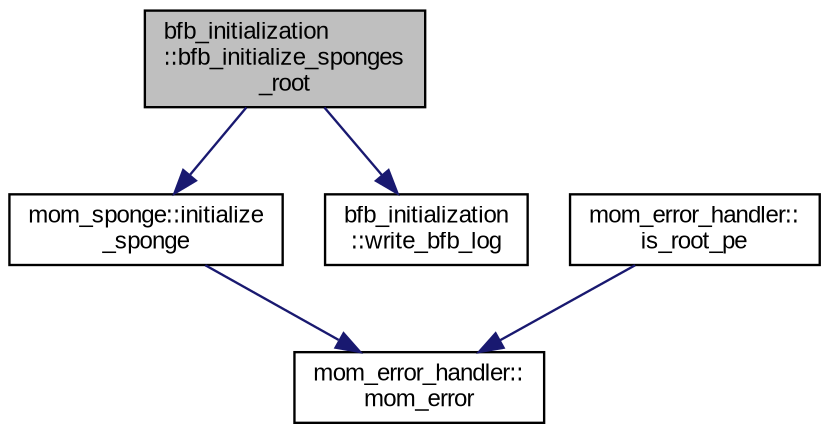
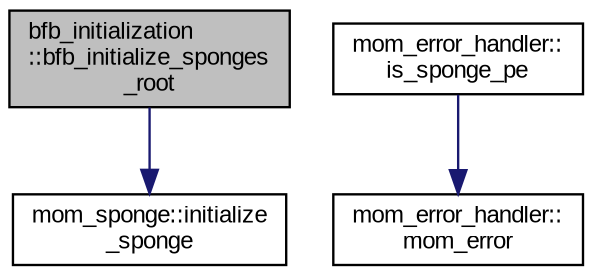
node "bfb_initialization ::write_bfb_log": removed
node "mom_error_handler:: is_root_pe": label "mom_error_handler:: is_root_pe" -> "mom_error_handler:: is_sponge_pe"
edge "mom_sponge::initialize _sponge" -> "mom_error_handler:: mom_error": removed
